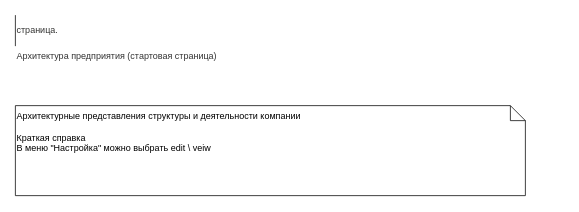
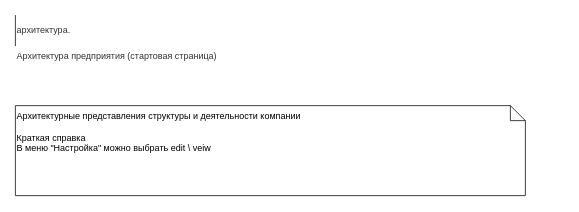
node "страница.": label "страница." -> "архитектура."
